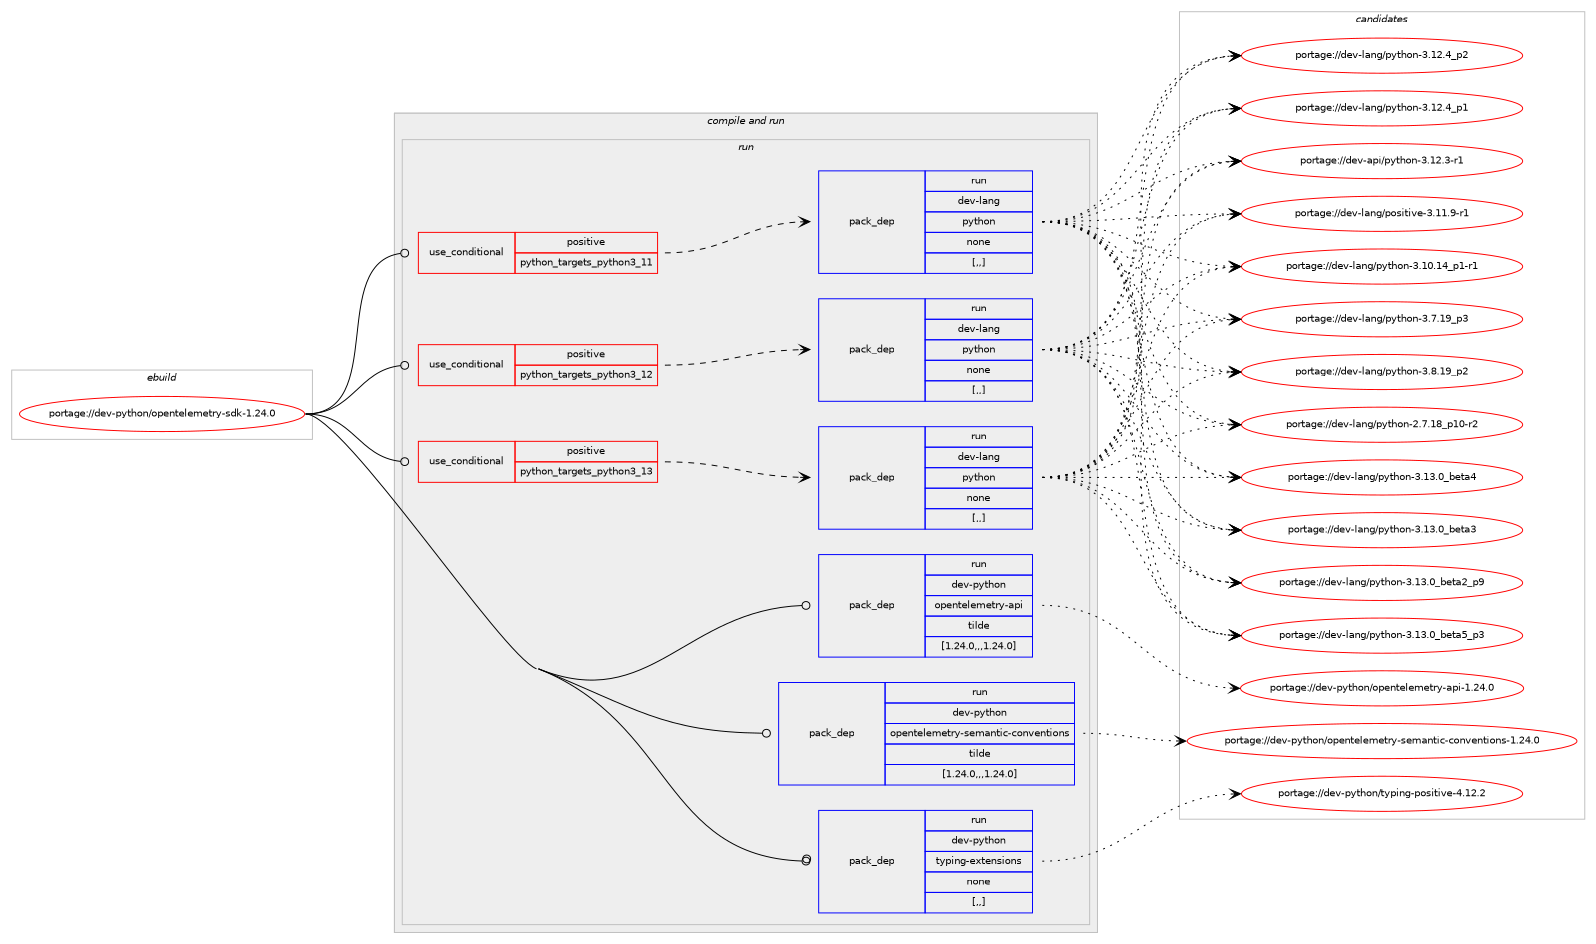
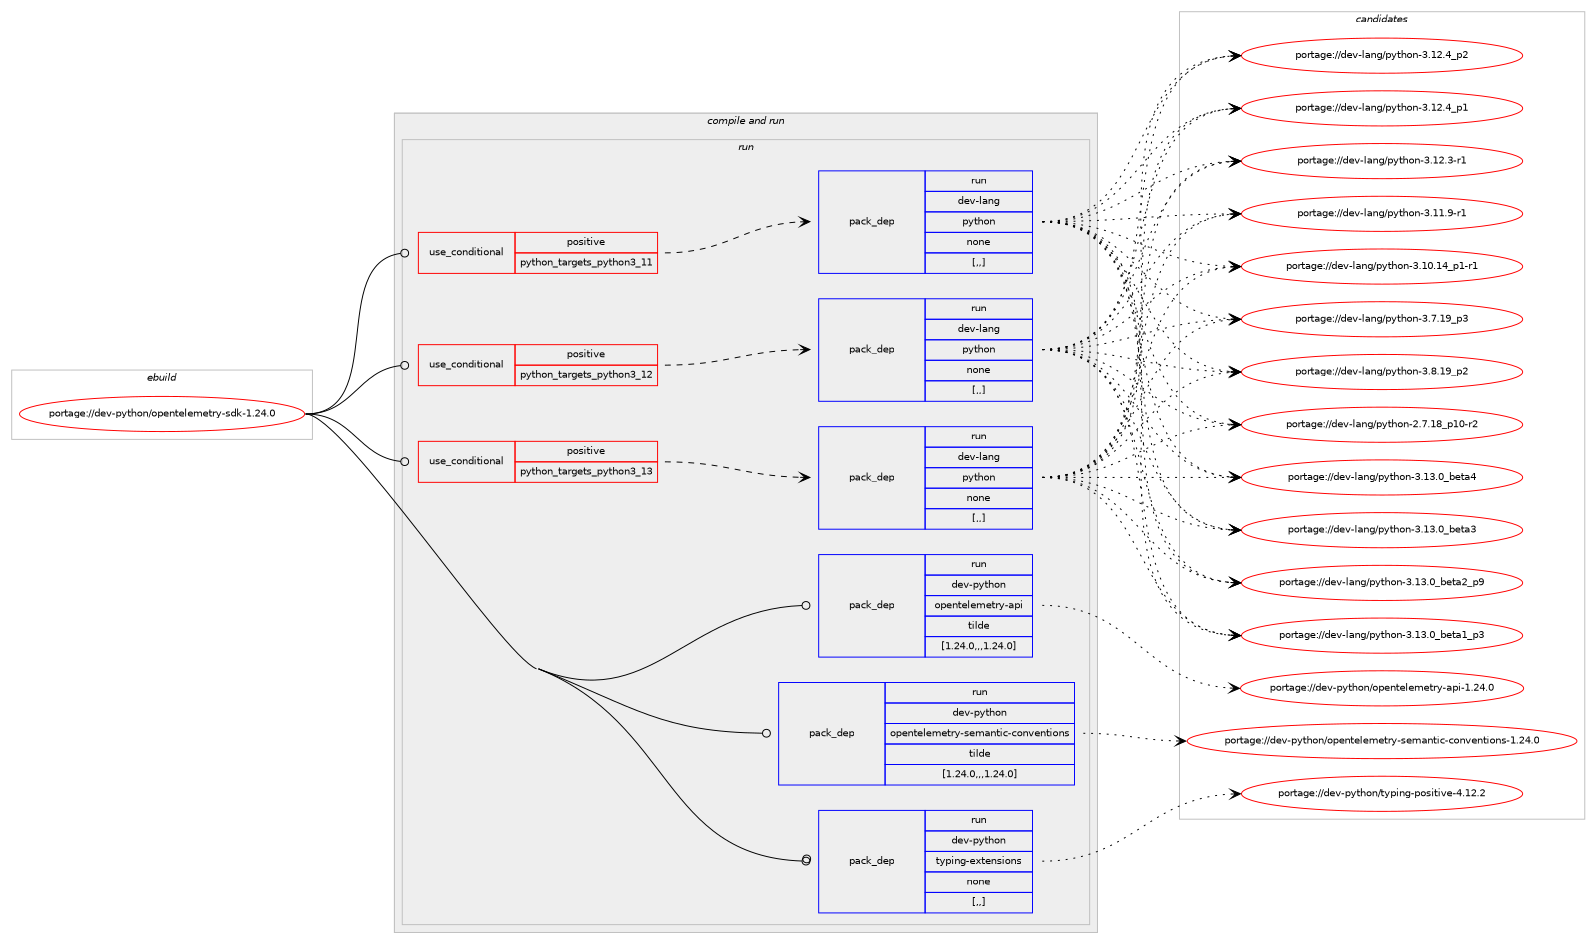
node "portage://dev-api/python-3.12.3-r1": label "portage://dev-api/python-3.12.3-r1" -> "portage://dev-lang/python-3.12.3-r1"
node "portage://dev-lang/positive-3.11.9-r1": label "portage://dev-lang/positive-3.11.9-r1" -> "portage://dev-lang/python-3.11.9-r1"
node "portage://dev-lang/python-3.13.0_beta5_p3": label "portage://dev-lang/python-3.13.0_beta5_p3" -> "portage://dev-lang/python-3.13.0_beta1_p3"
